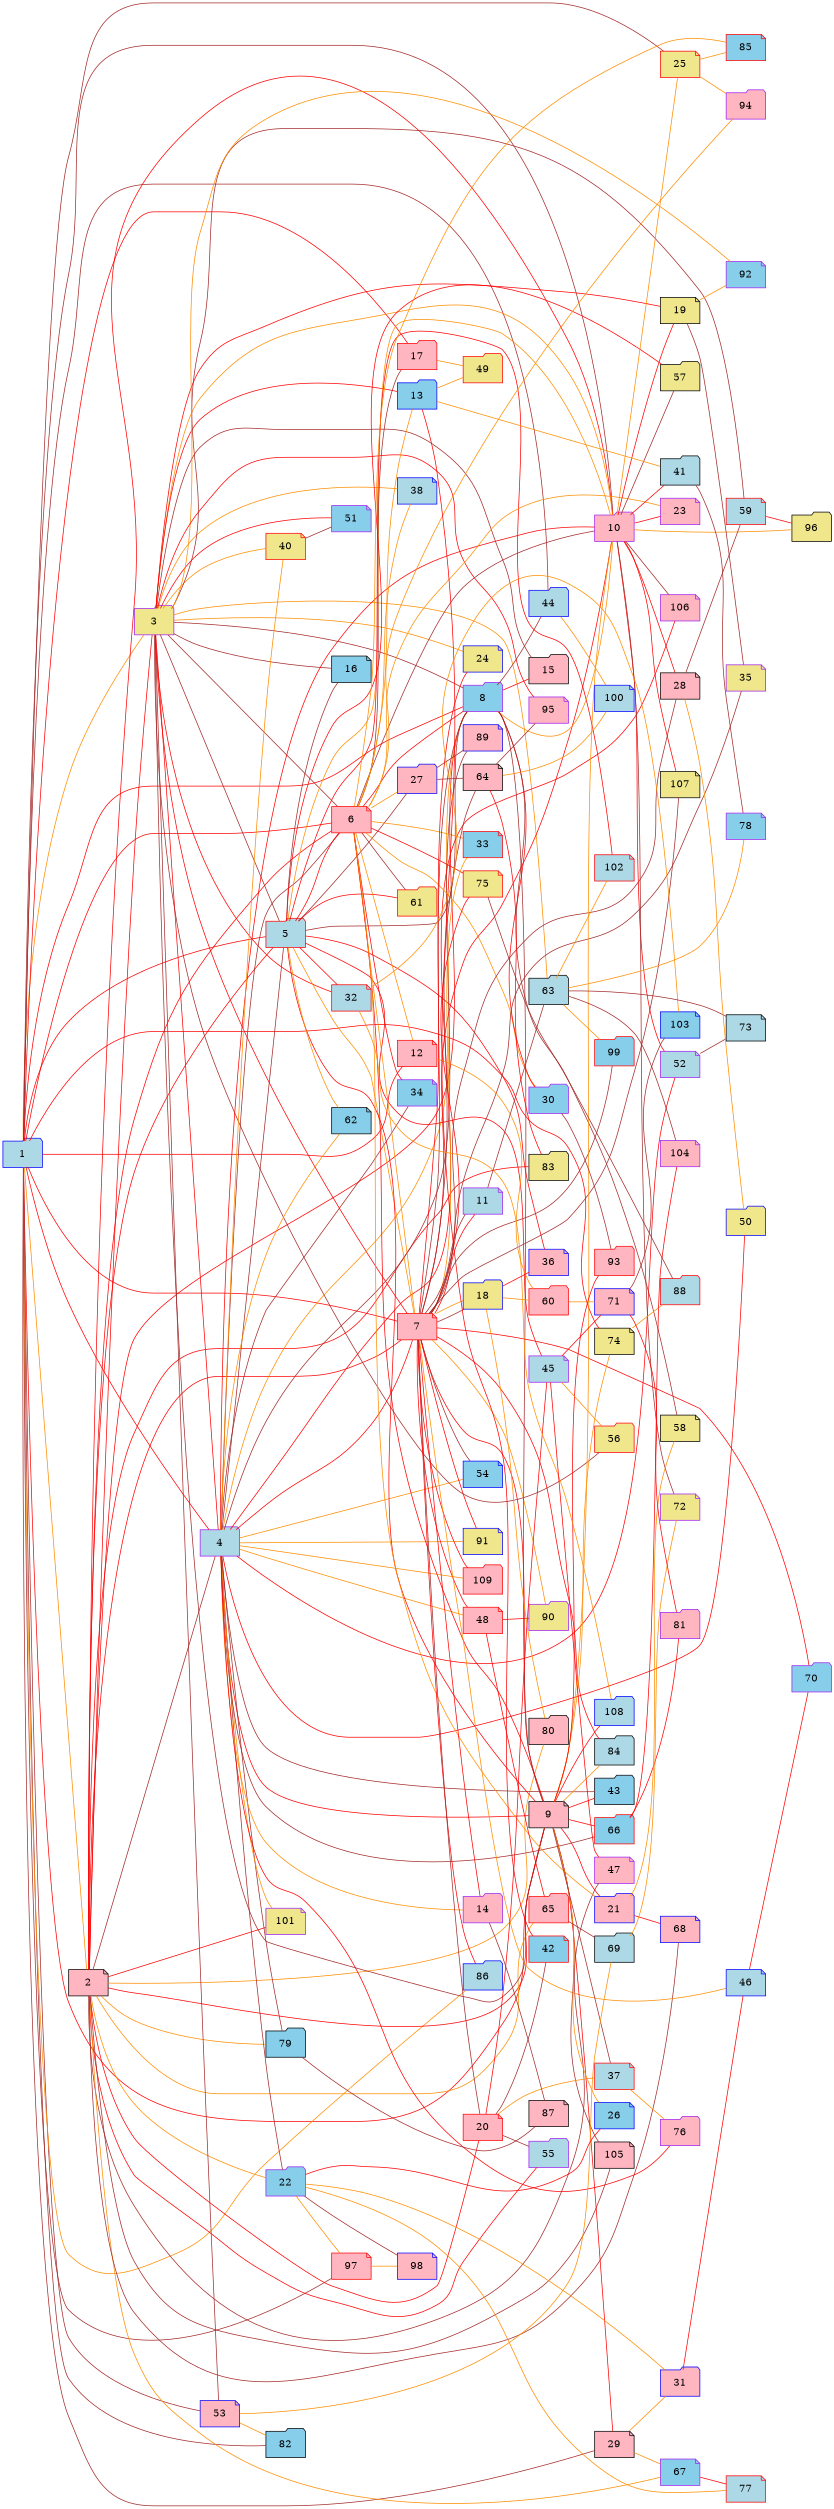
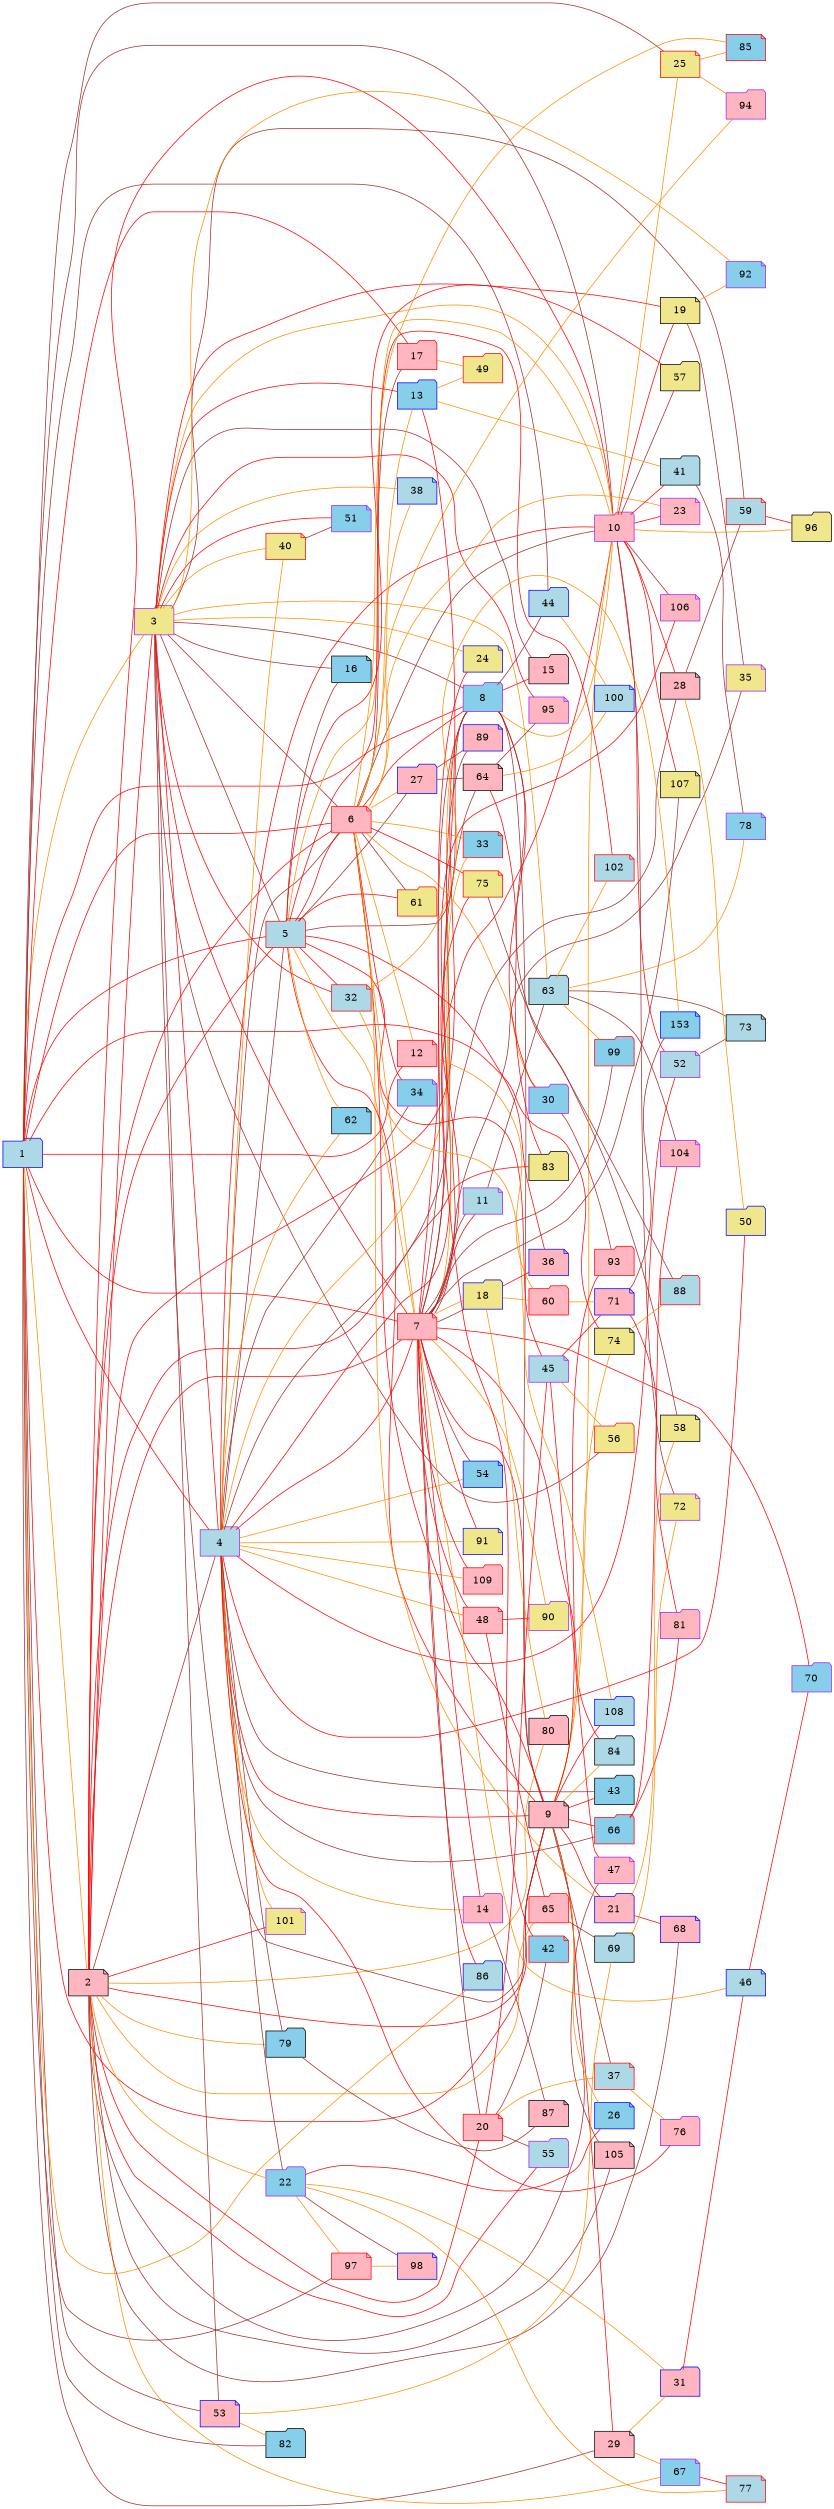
node "103": label "103" -> "153"
